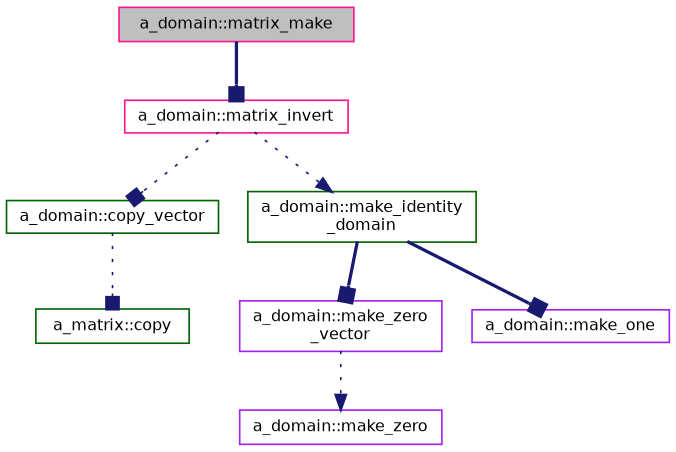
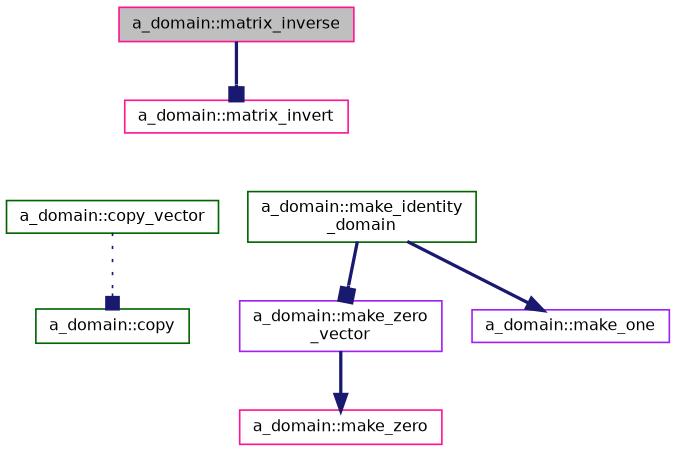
node "a_domain::matrix_make": label "a_domain::matrix_make" -> "a_domain::matrix_inverse"
edge "a_domain::matrix_invert" -> "a_domain::make_identity _domain": removed
edge "a_domain::matrix_invert" -> "a_domain::copy_vector": removed
edge "a_domain::make_identity _domain" -> "a_domain::make_one": arrowhead box -> normal
node "a_matrix::copy": label "a_matrix::copy" -> "a_domain::copy"
edge "a_domain::make_zero _vector" -> "a_domain::make_zero": style dotted -> bold
node "a_domain::make_zero": color purple -> deeppink
